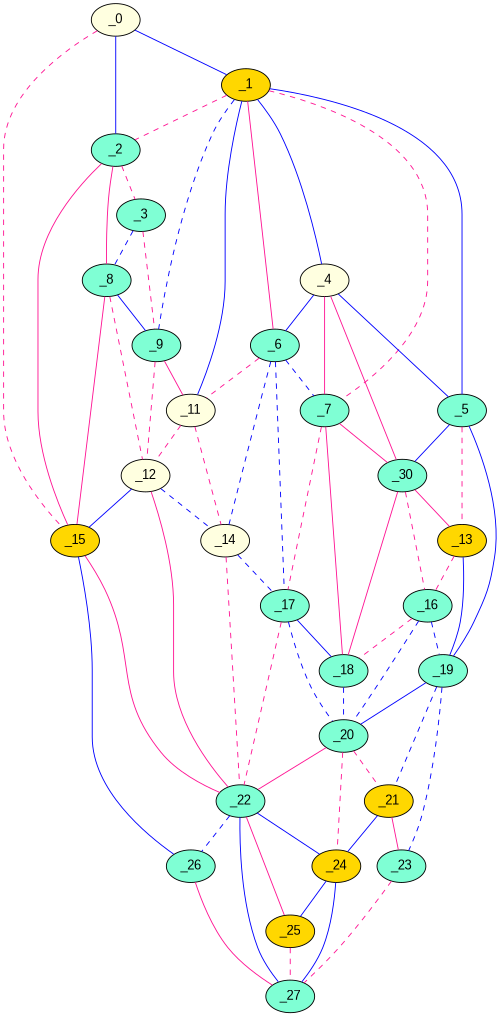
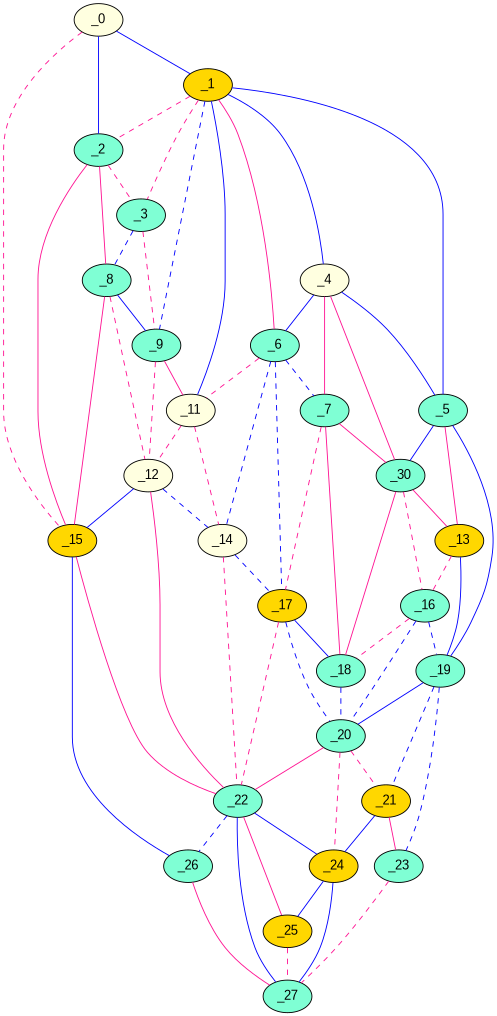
edge "_1" -- "_7": now "_1" -- "_3"
edge "_5" -- "_13": style dashed -> solid
node "_17": fillcolor aquamarine -> gold
